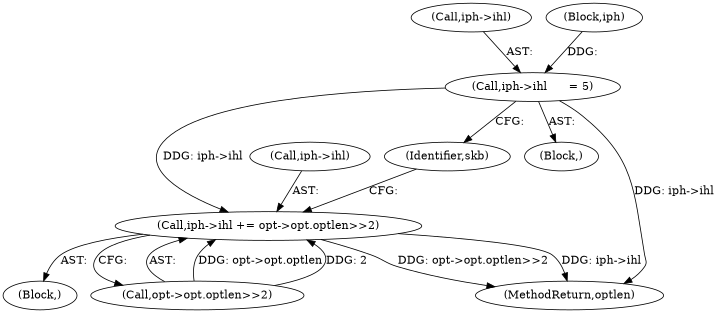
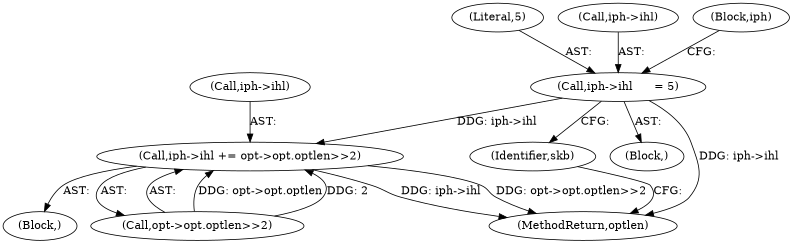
node "(Literal,5)": added
edge "(Block,iph)" -> "(Call,iph->ihl      = 5)": label "DDG: " -> "CFG: "
edge "(Identifier,skb)" -> "(Call,iph->ihl += opt->opt.optlen>>2)": now "(Identifier,skb)" -> "(MethodReturn,optlen)"
edge "(Call,iph->ihl += opt->opt.optlen>>2)" -> "(Call,opt->opt.optlen>>2)": label "CFG: " -> "AST: "
